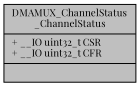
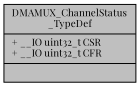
node "DMAMUX_ChannelStatus": text "_ChannelStatus" -> "_TypeDef"
